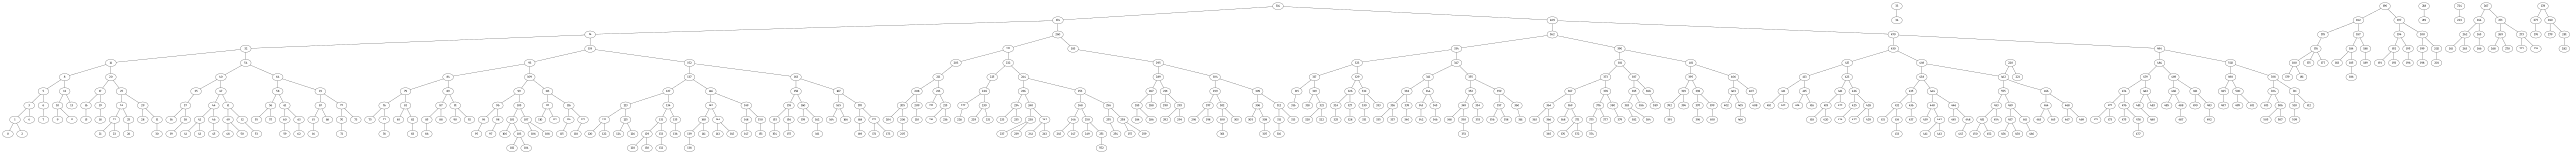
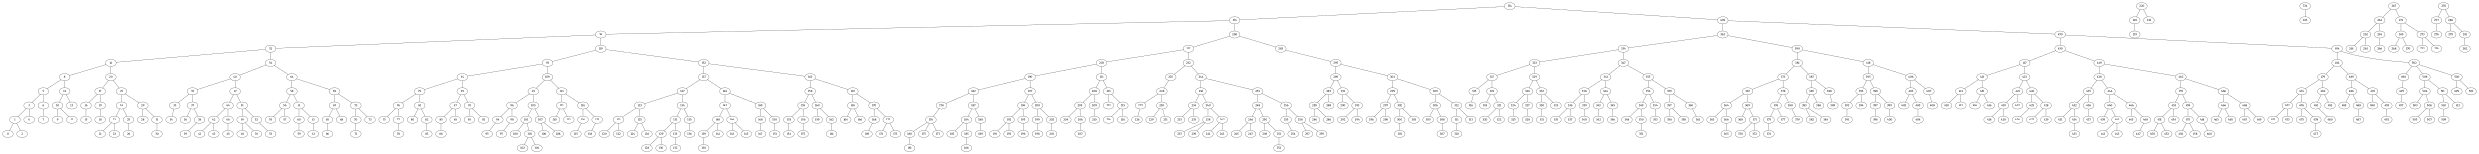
edge "203" -- "190": added
edge "220" -- "462": now "220" -- "218"
node "179": removed
edge "498" -- "500": now "502" -- "500"
edge "35" -- "33": added
